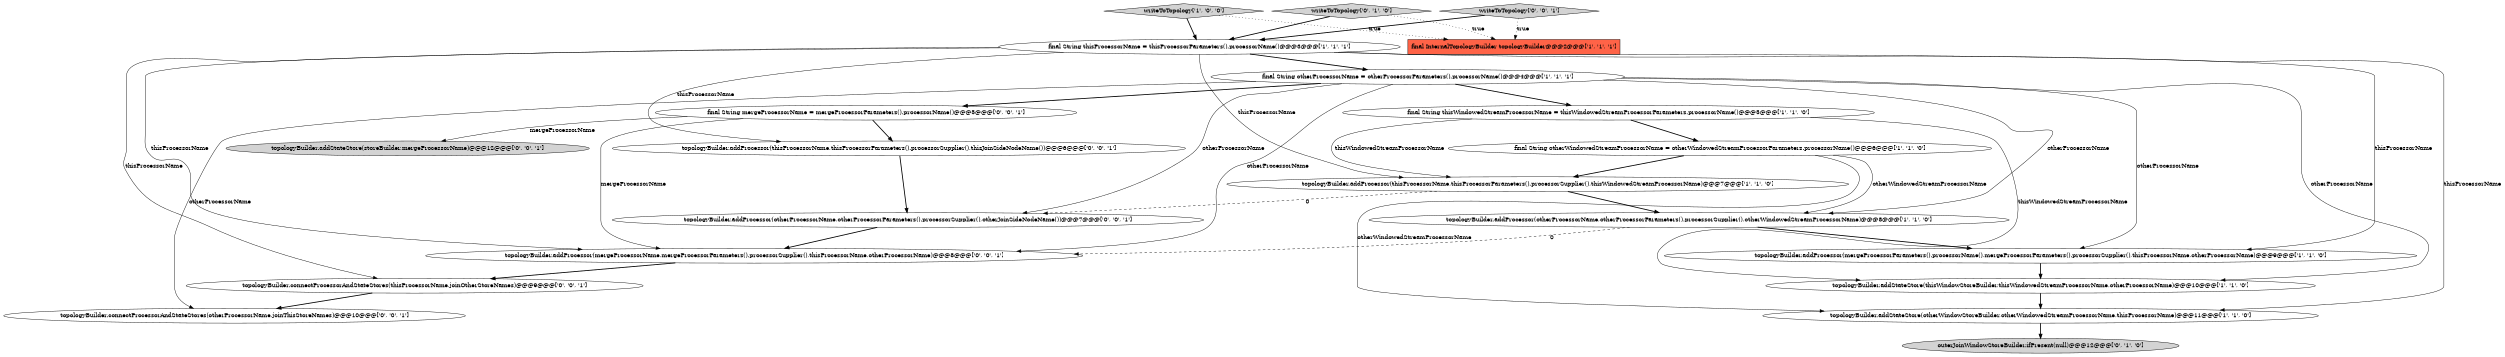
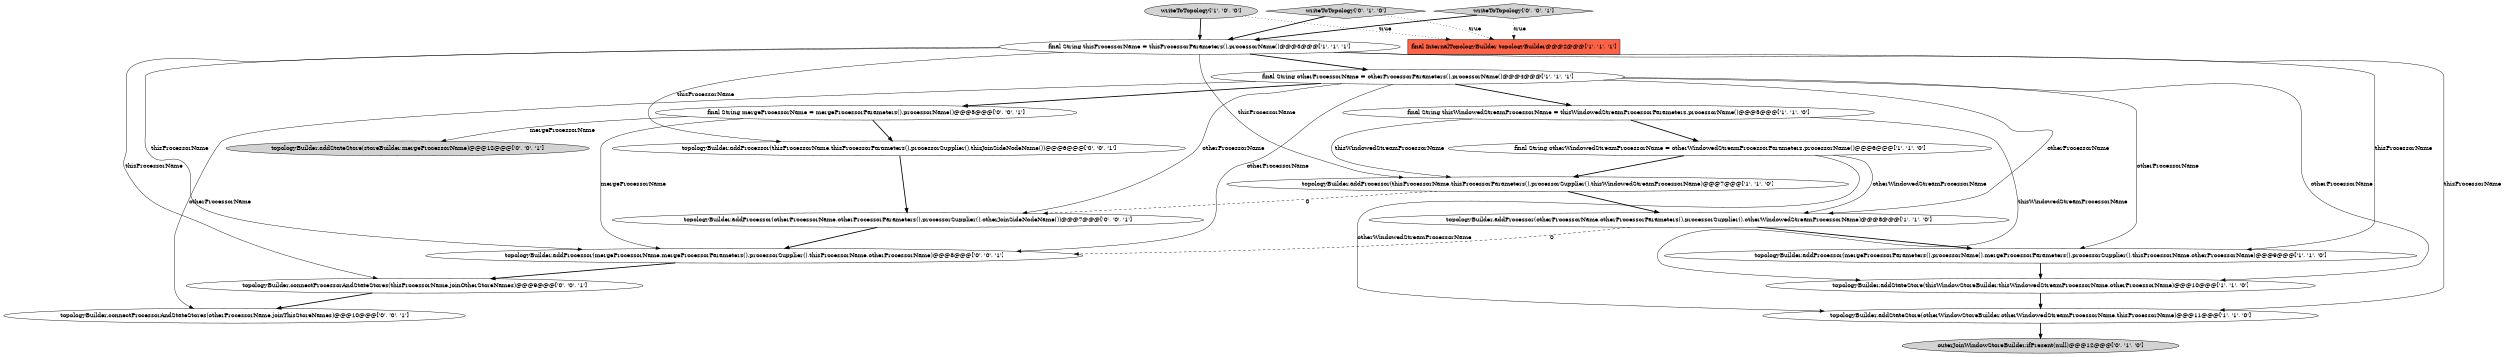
node "writeToTopology['1', '0', '0']": shape diamond -> ellipse
